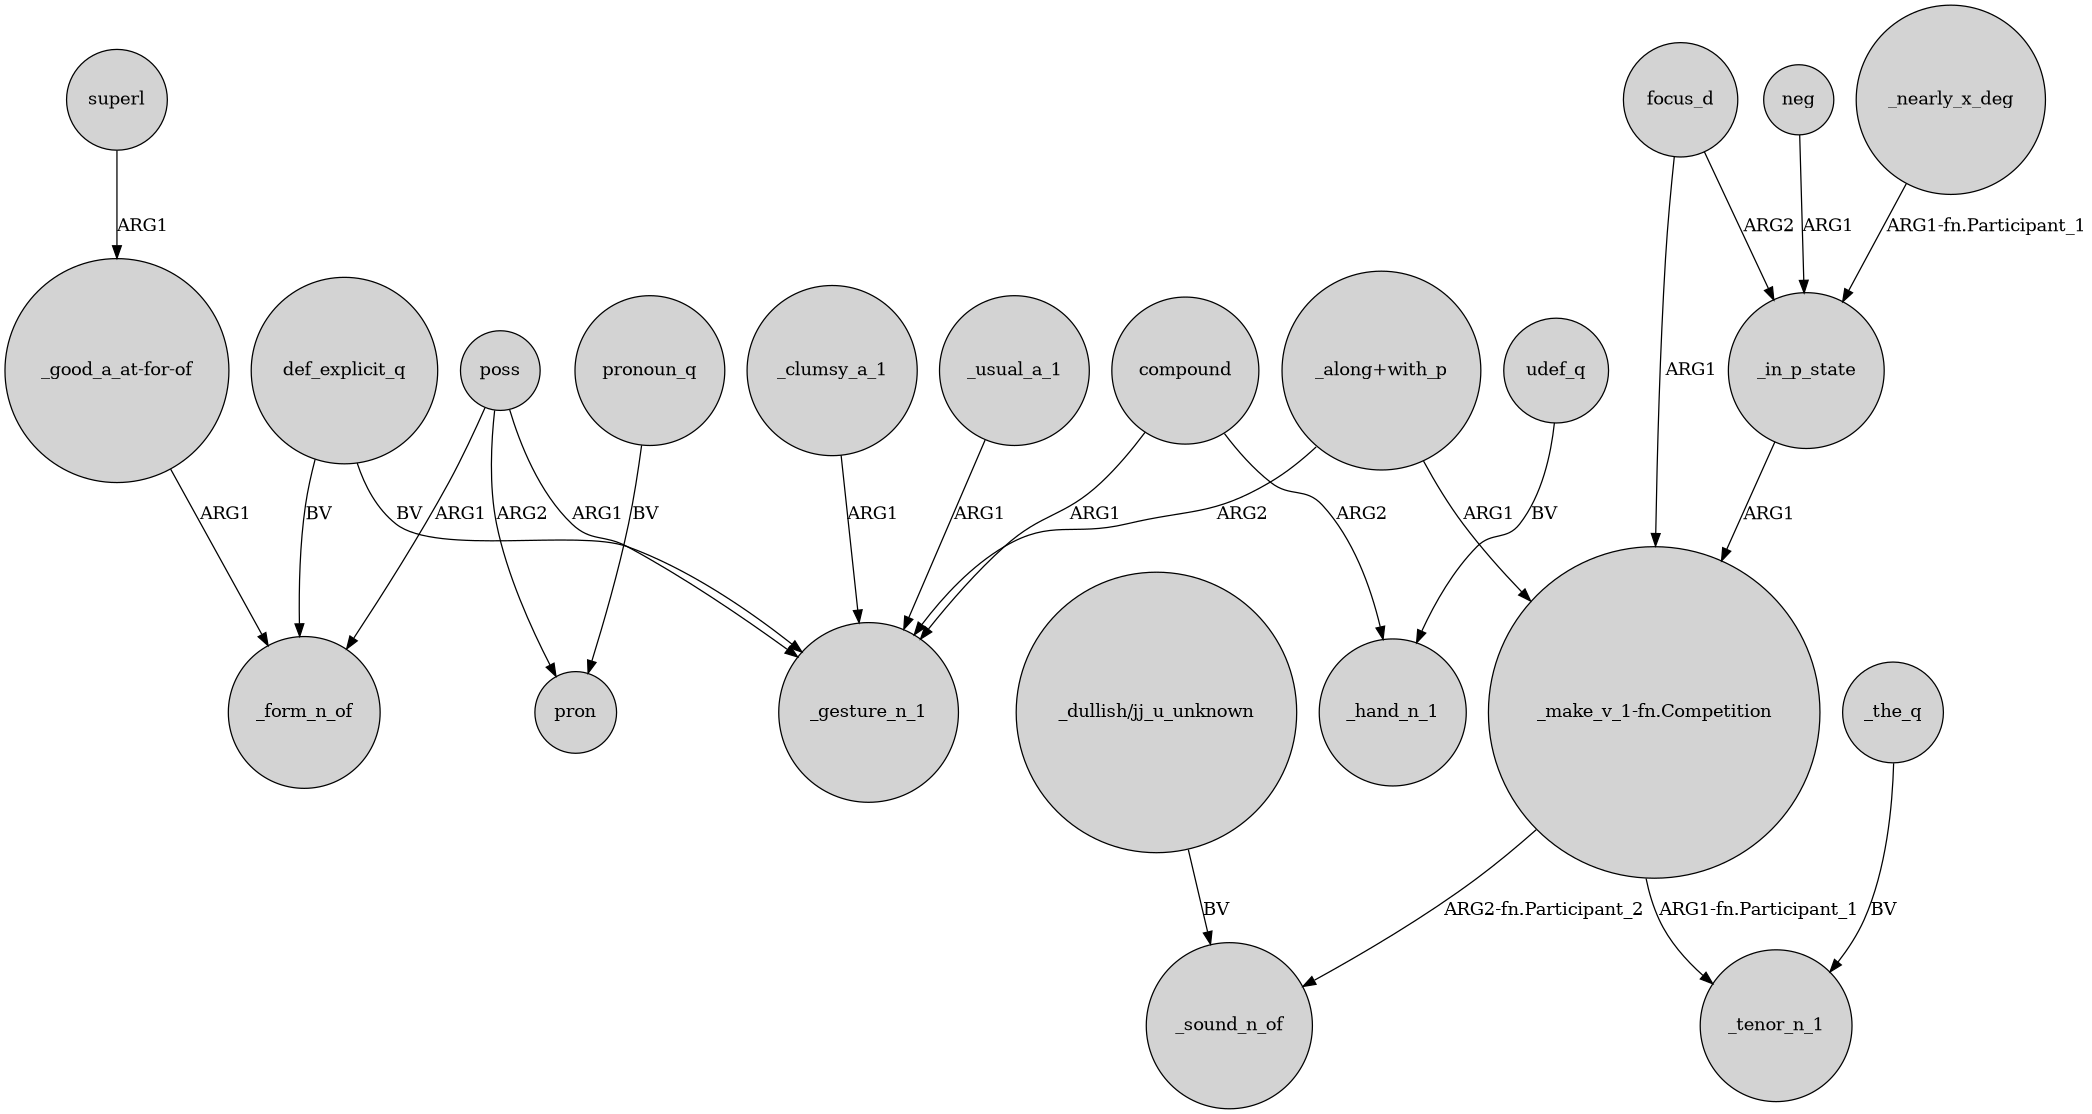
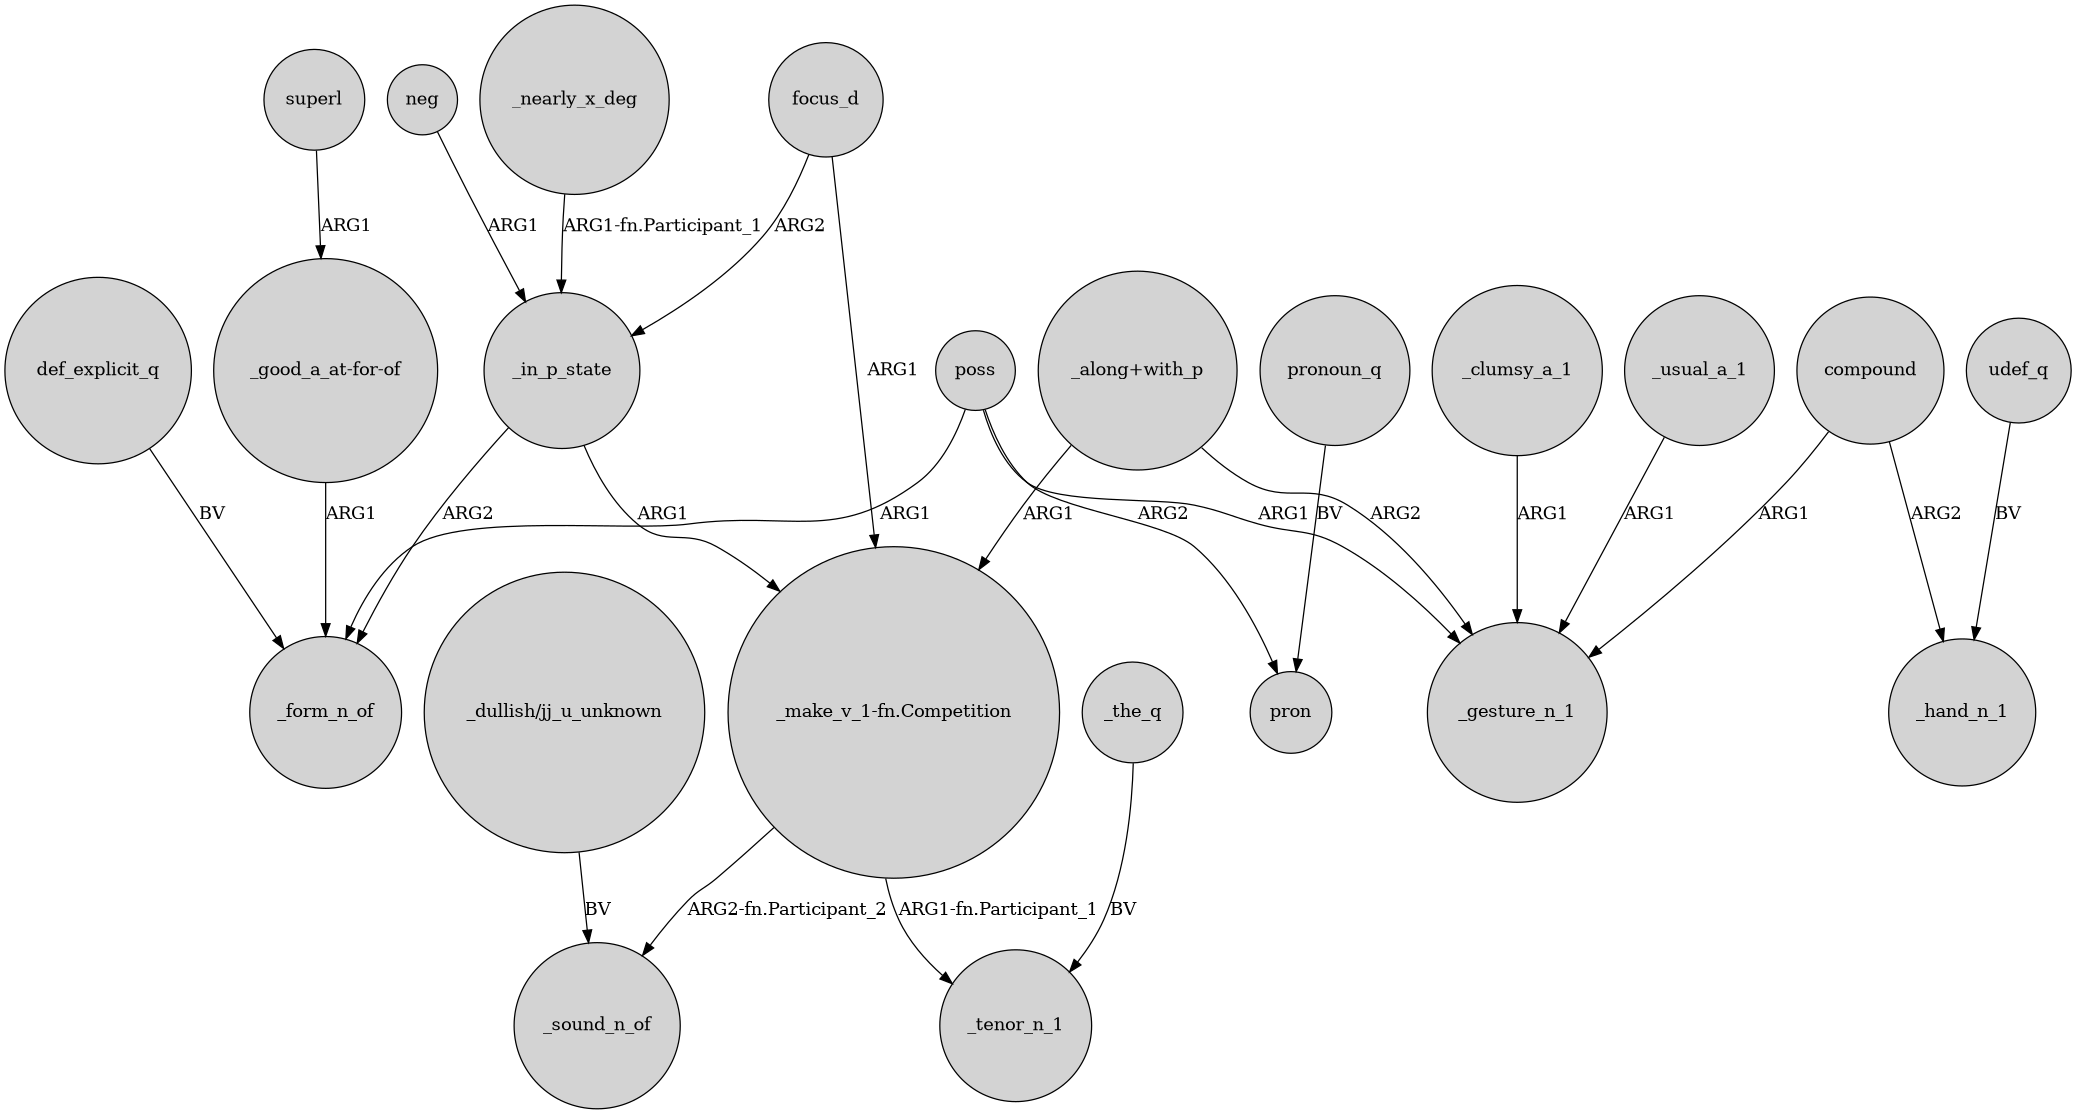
edge "_in_p_state" -> "_form_n_of": added, label "ARG2"
edge "def_explicit_q" -> "_gesture_n_1": removed, label "BV"
